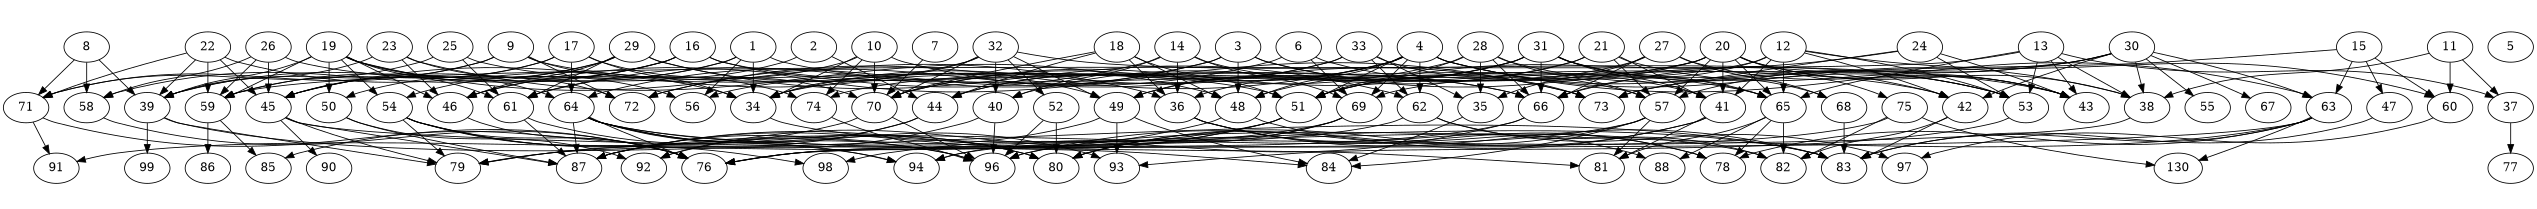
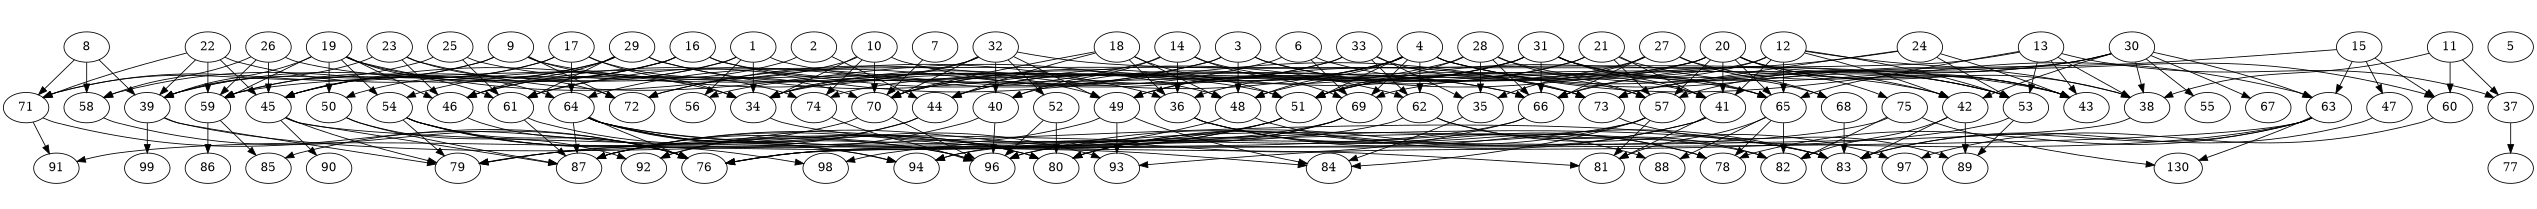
edge "19" -> "56": removed
node "89": added
